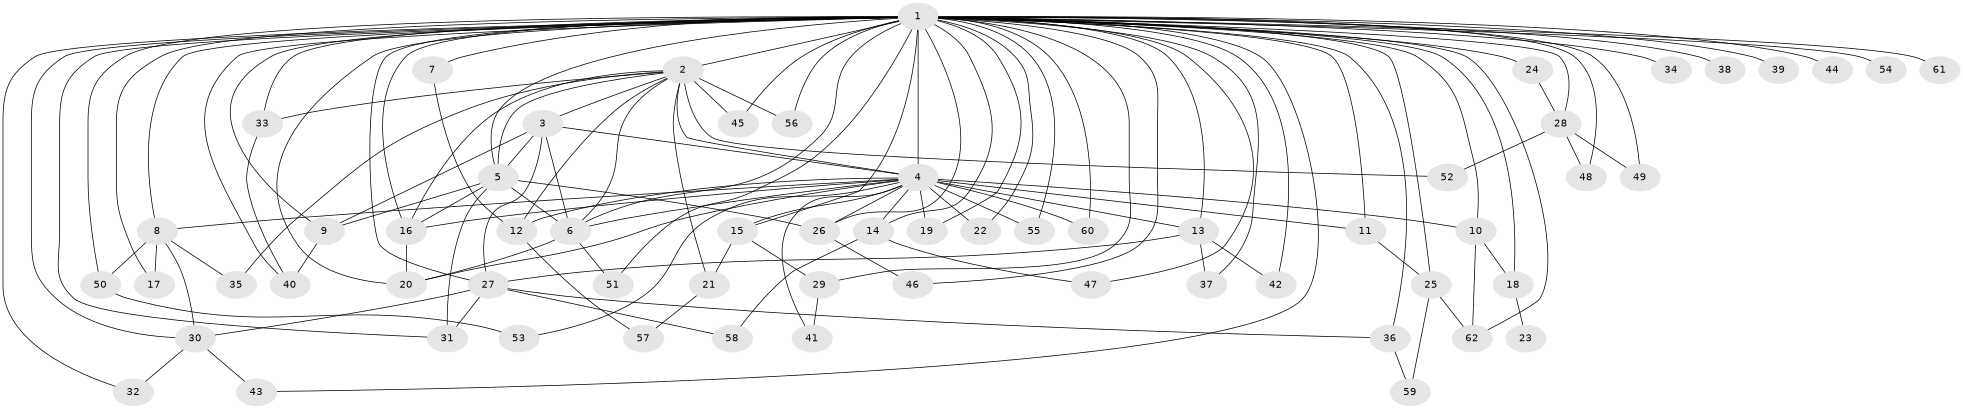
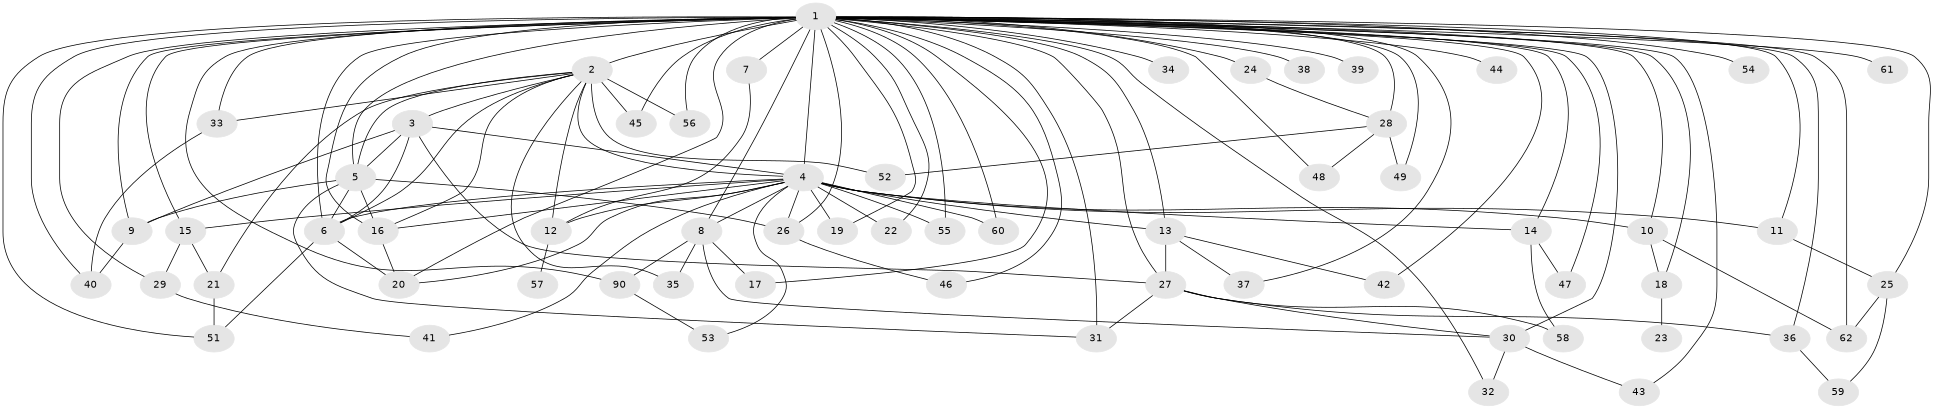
node "50": label "50" -> "90"
edge "21" -- "57": now "21" -- "51"
